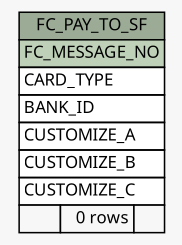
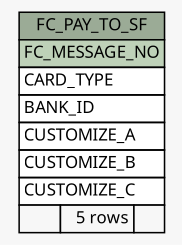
node "FC_PAY_TO_SF": text "0 rows" -> "5 rows"
